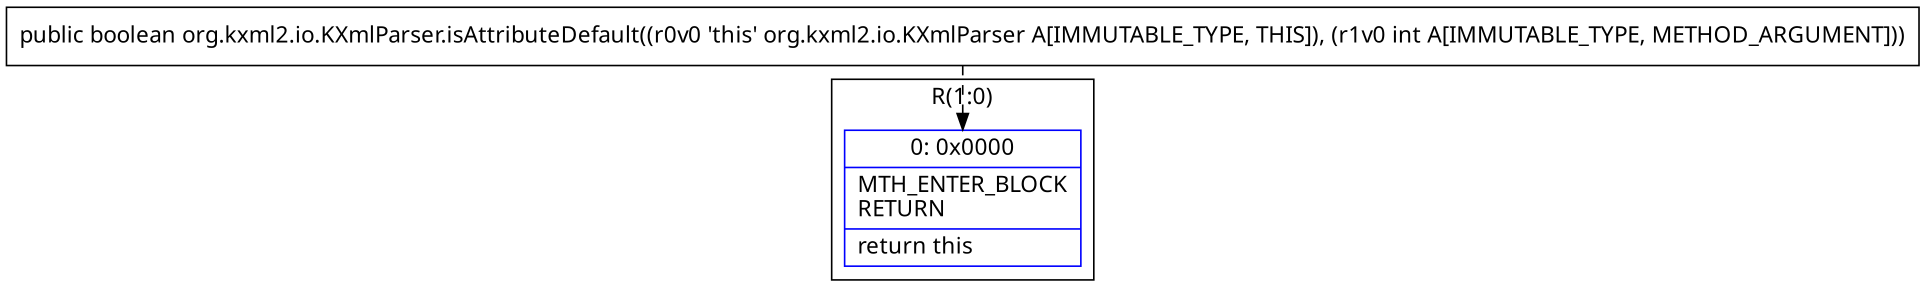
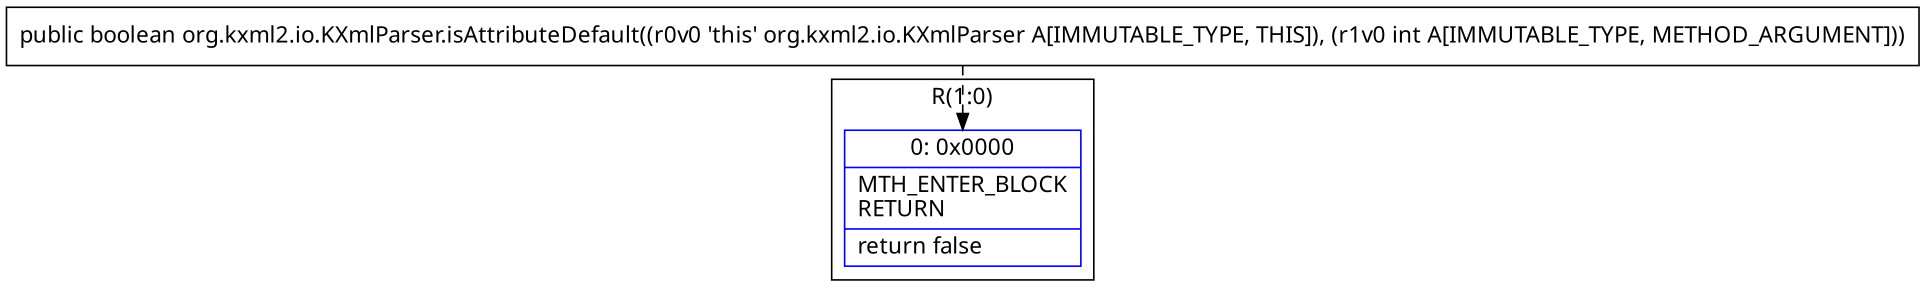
node "0: 0x0000": text "return this" -> "return false"
